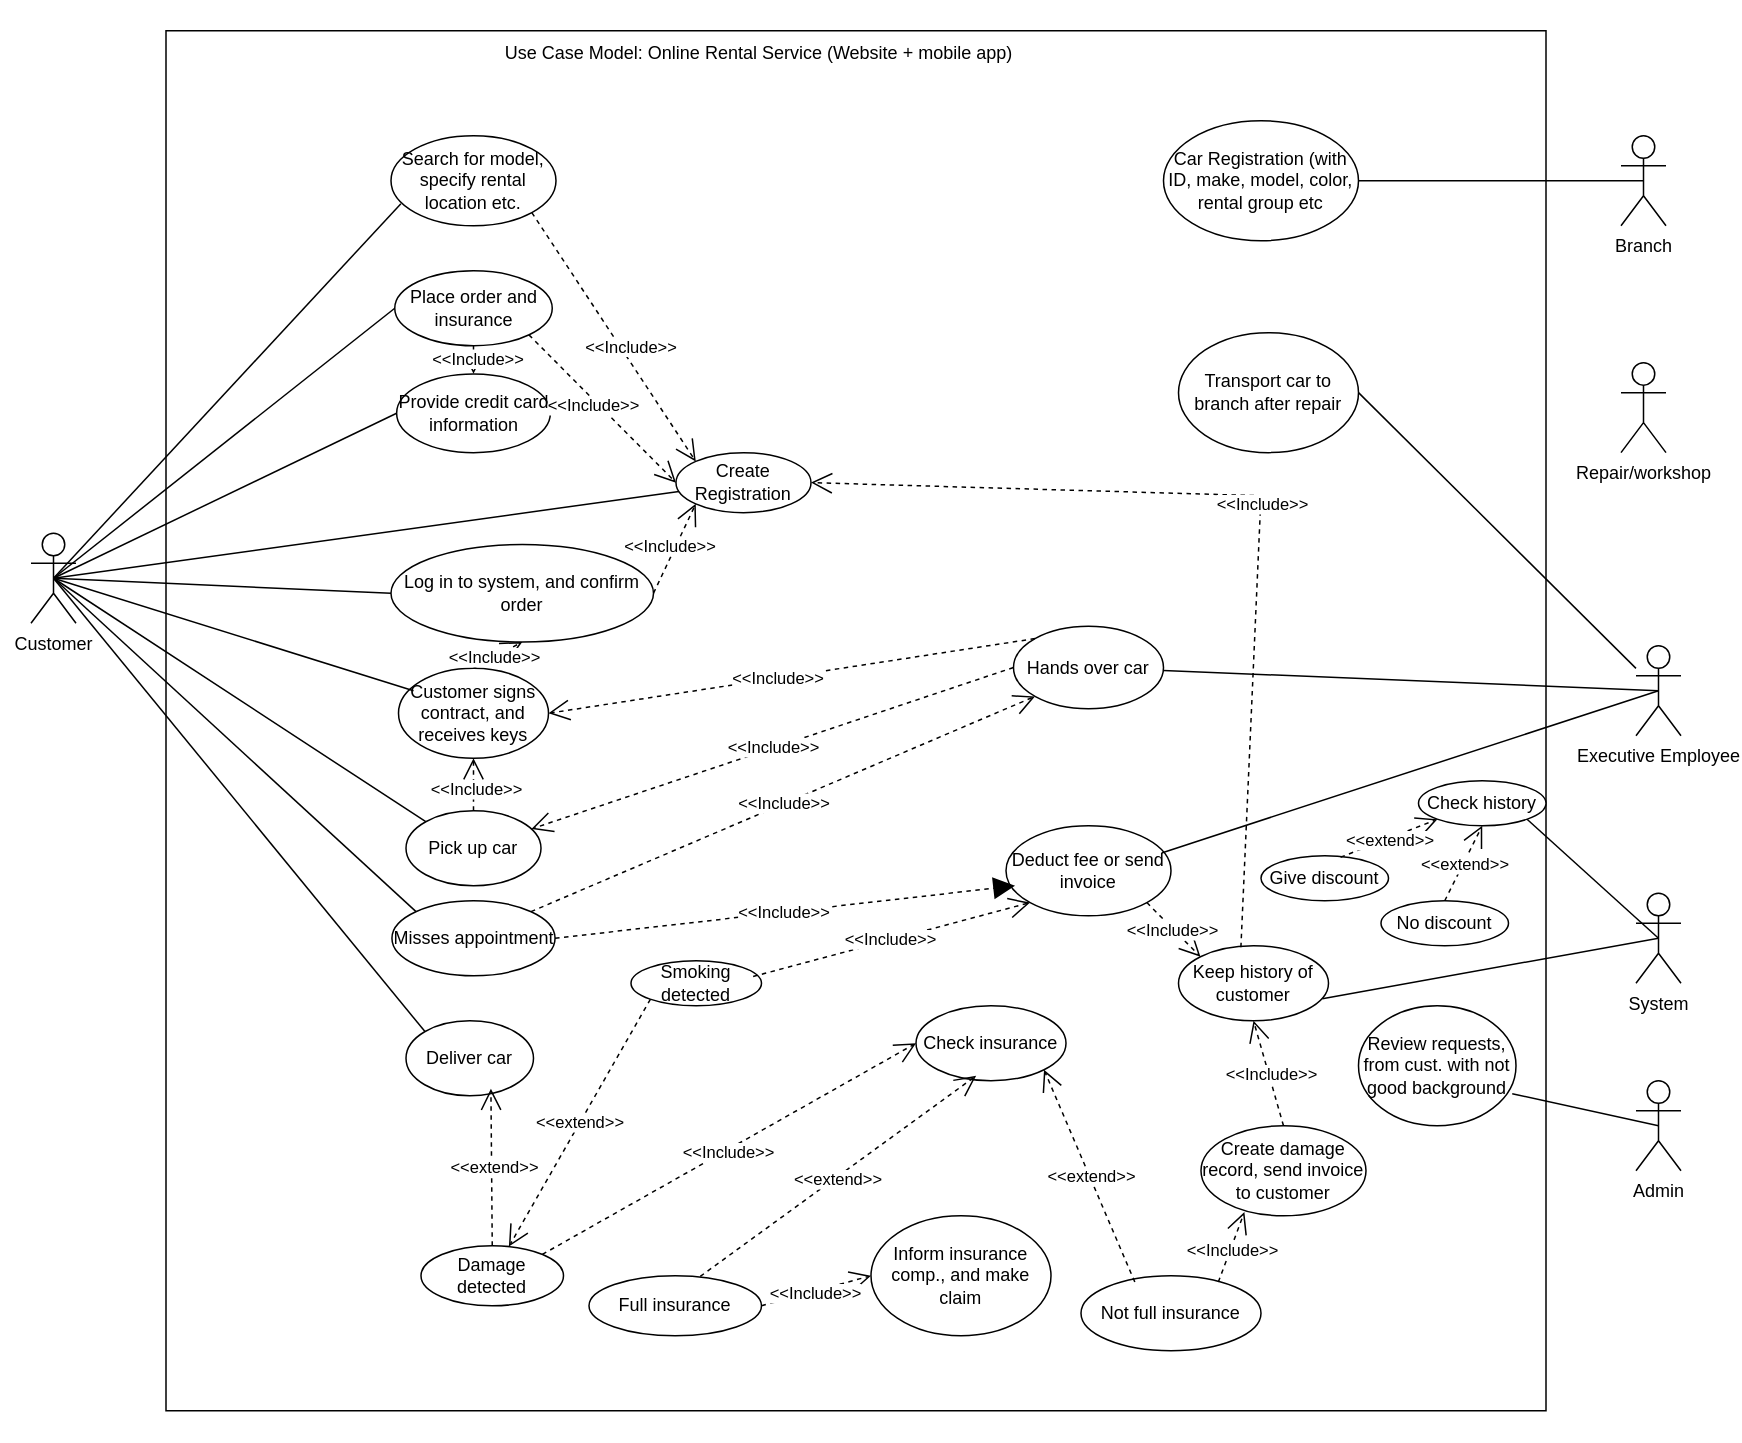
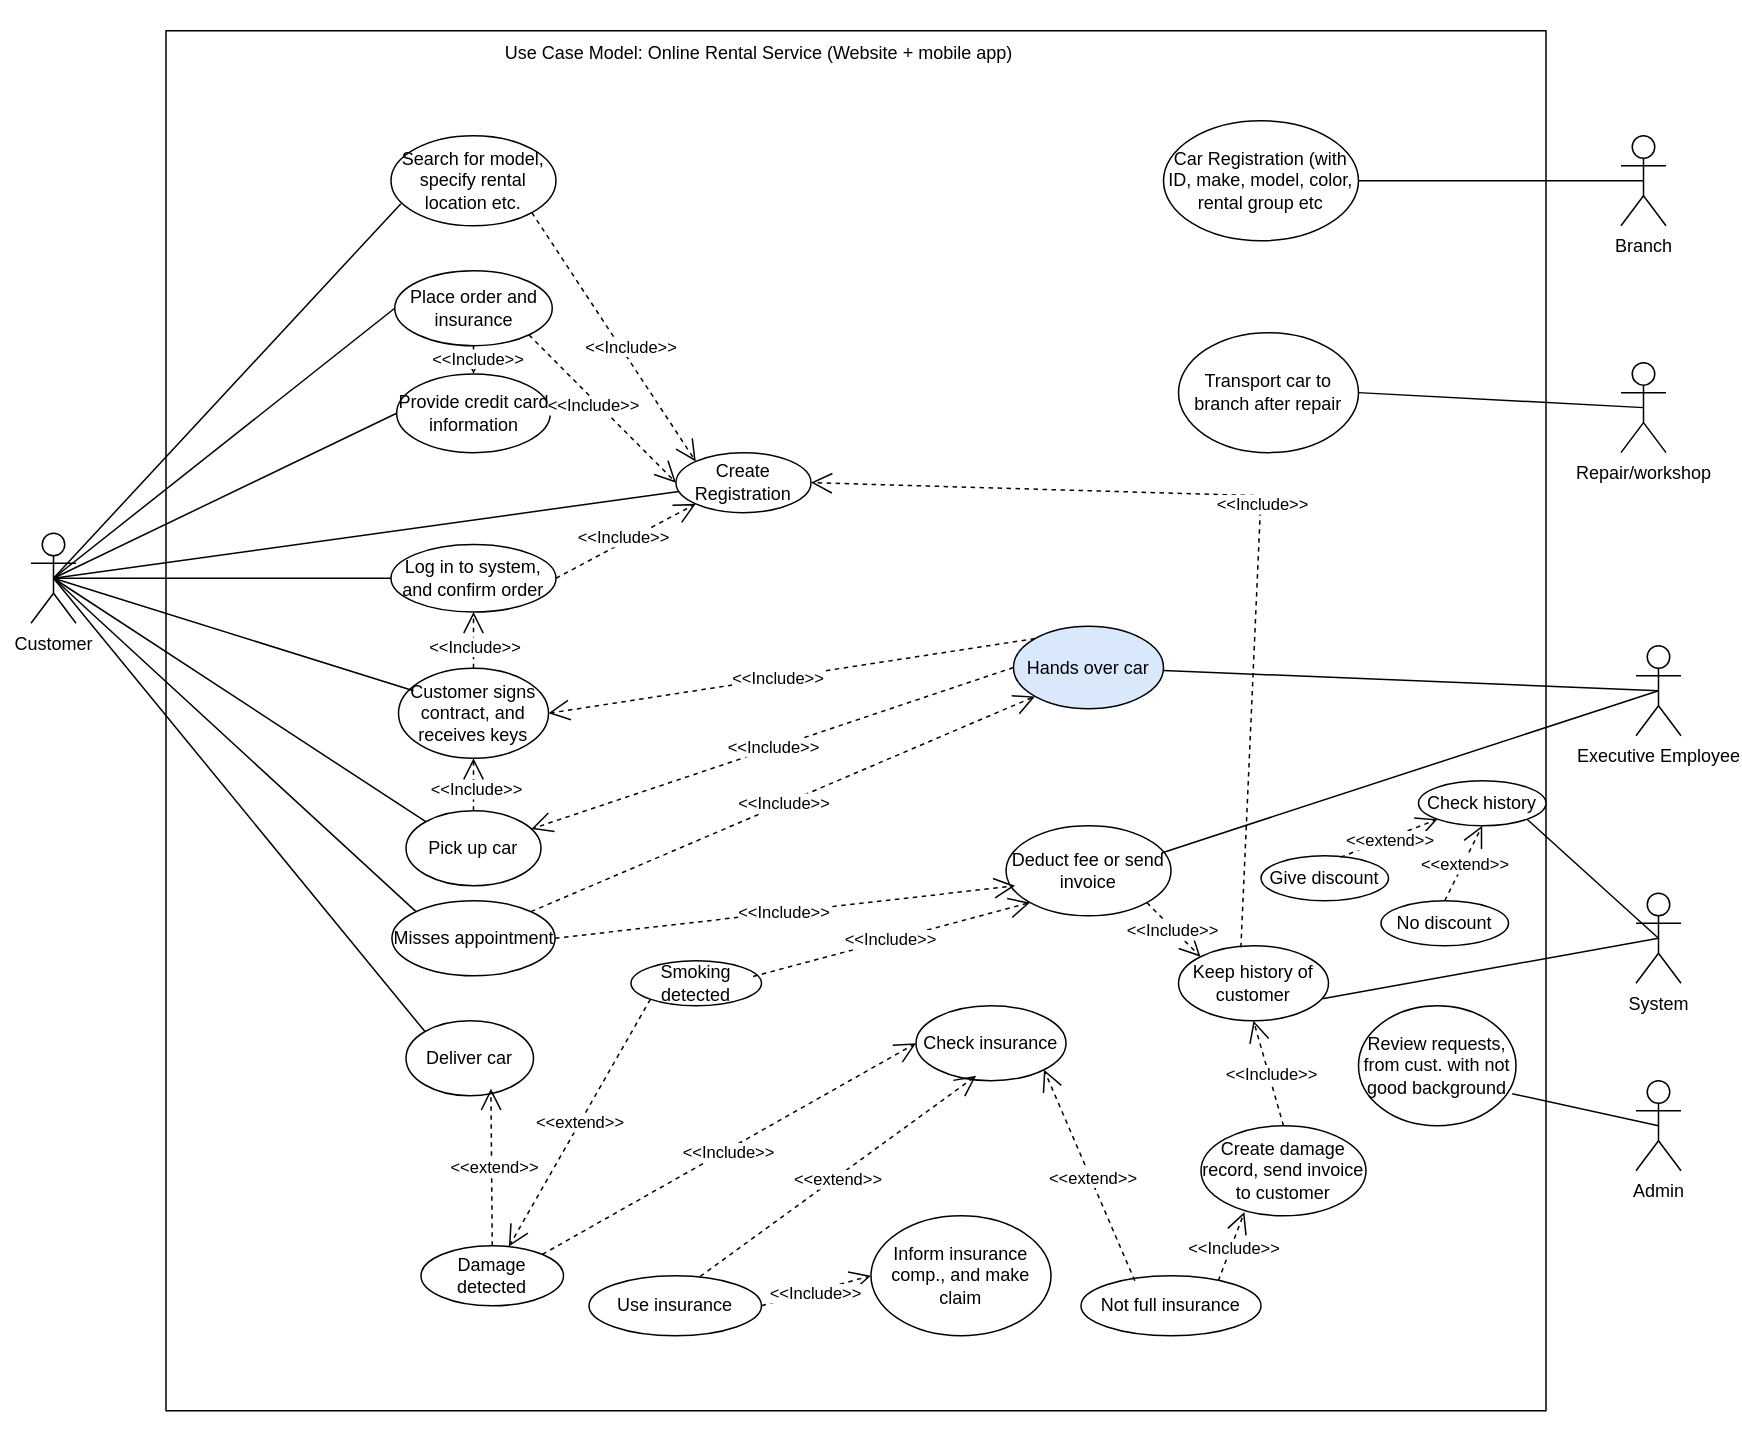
edge "Transport car to branch after repair" -- "Executive Employee": now "Transport car to branch after repair" -- "Repair/workshop"
node "Log in to system, and confirm order": size 263x98 -> 165x68
node "Hands over car": fillcolor #ffffff -> #dae8fc
edge "Misses appointment" -> "Deduct fee or send invoice": arrowhead block -> open
node "Full insurance": label "Full insurance" -> "Use insurance"
node "Not full insurance": size 180x75 -> 180x60
